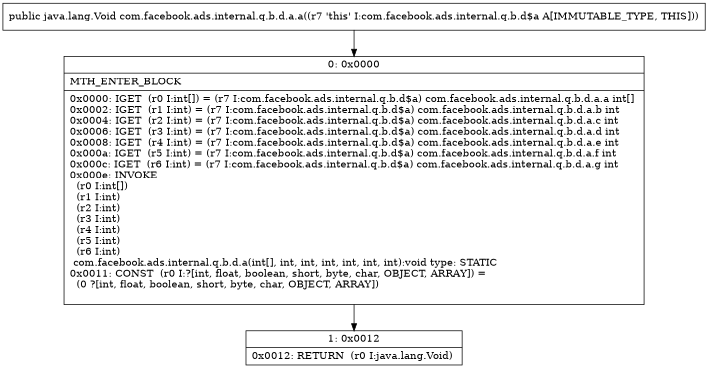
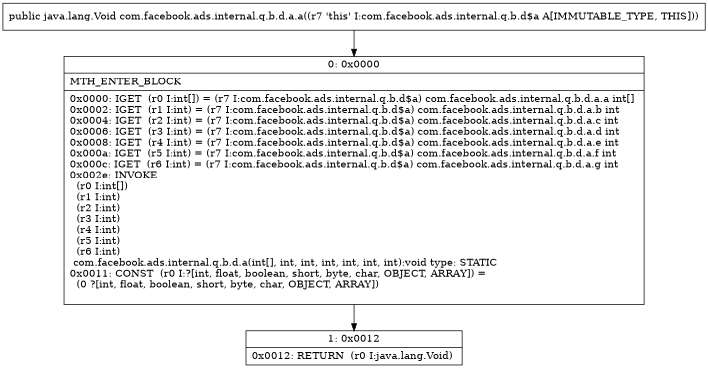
node "0: 0x0000": text "0x000e: INVOKE" -> "0x002e: INVOKE"
